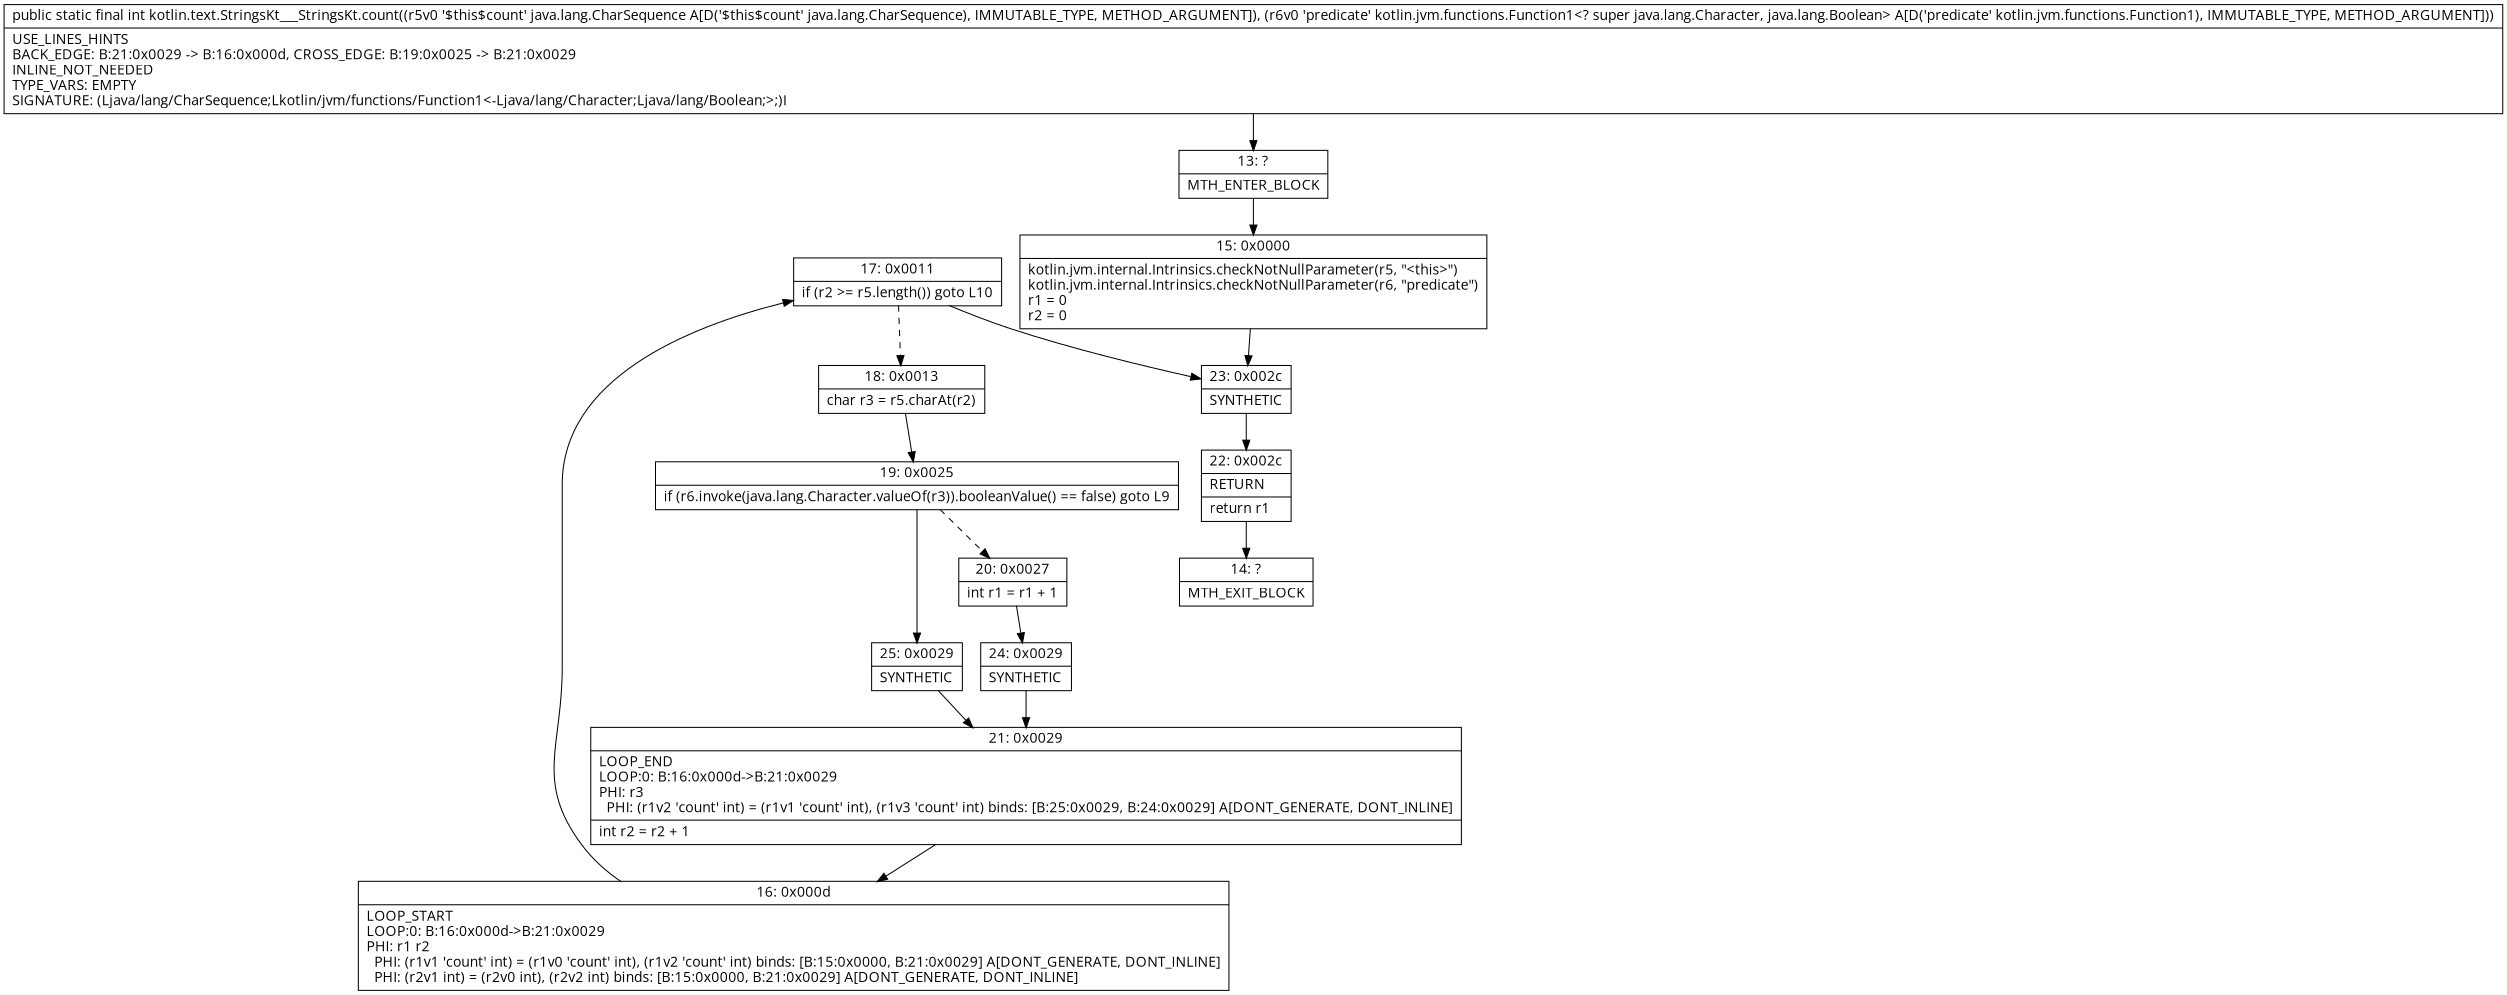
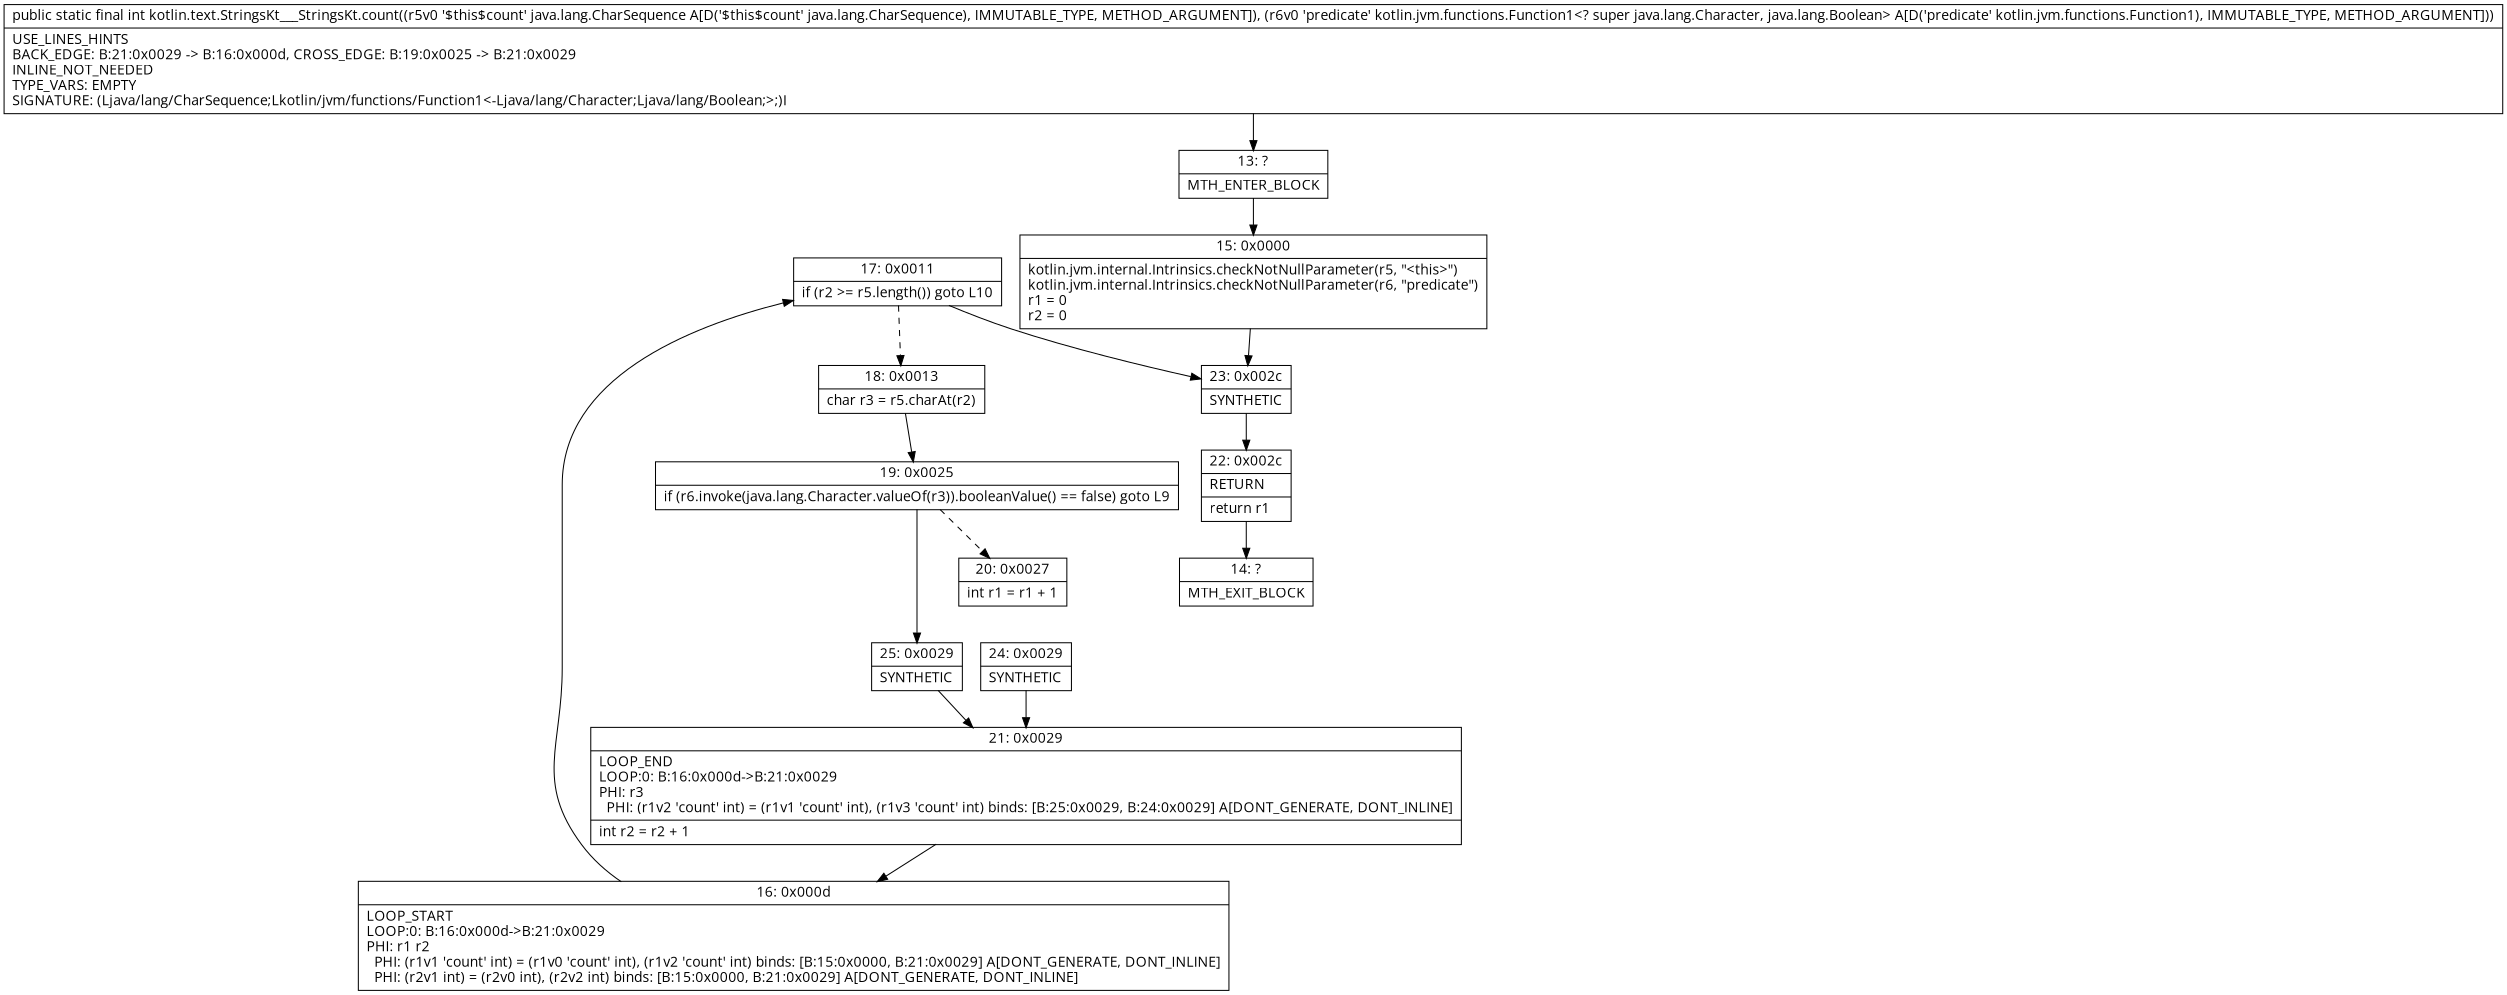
edge "20: 0x0027" -> "24: 0x0029": removed
